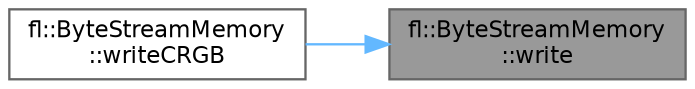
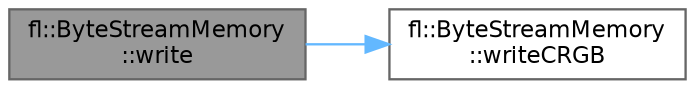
edge "fl::ByteStreamMemory ::writeCRGB" -> "fl::ByteStreamMemory ::write": reversed
